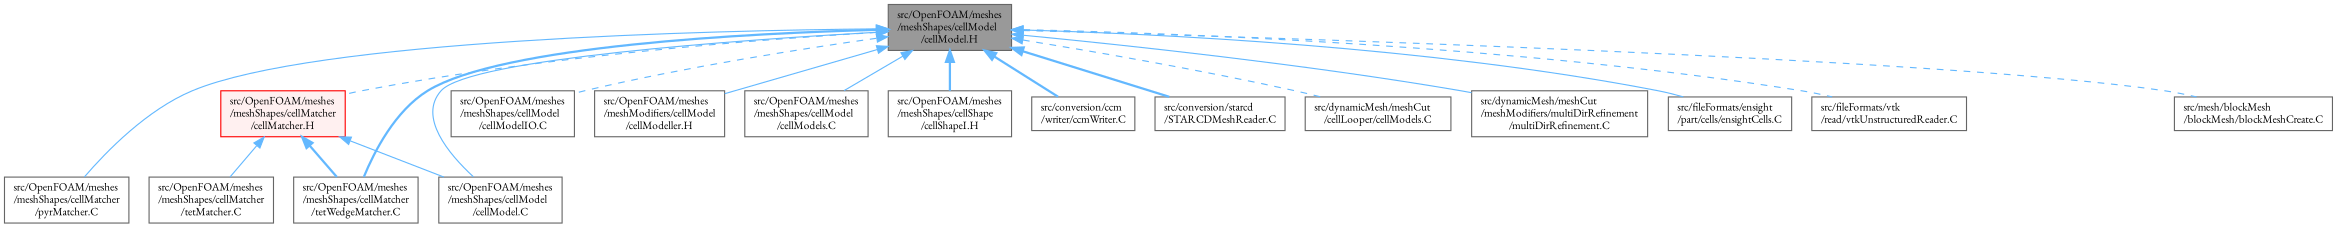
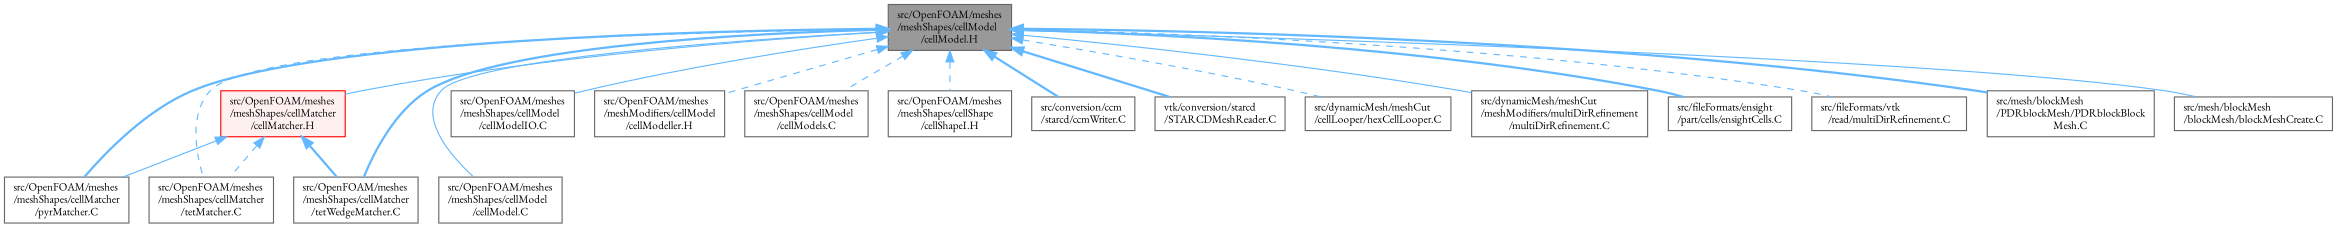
edge "src/OpenFOAM/meshes /meshShapes/cellMatcher /tetMatcher.C" -> "src/OpenFOAM/meshes /meshShapes/cellModel /cellModel.H": added
edge "src/OpenFOAM/meshes /meshShapes/cellMatcher /pyrMatcher.C" -> "src/OpenFOAM/meshes /meshShapes/cellModel /cellModel.H": style solid -> bold
edge "src/mesh/blockMesh /blockMesh/blockMeshCreate.C" -> "src/OpenFOAM/meshes /meshShapes/cellModel /cellModel.H": style dashed -> solid
edge "src/fileFormats/ensight /part/cells/ensightCells.C" -> "src/OpenFOAM/meshes /meshShapes/cellModel /cellModel.H": style solid -> bold
edge "src/OpenFOAM/meshes /meshShapes/cellMatcher /cellMatcher.H" -> "src/OpenFOAM/meshes /meshShapes/cellModel /cellModel.H": style dashed -> solid
edge "src/OpenFOAM/meshes /meshShapes/cellModel /cellModelIO.C" -> "src/OpenFOAM/meshes /meshShapes/cellModel /cellModel.H": style dashed -> solid
edge "src/OpenFOAM/meshes /meshModifiers/cellModel /cellModeller.H" -> "src/OpenFOAM/meshes /meshShapes/cellModel /cellModel.H": style solid -> dashed
edge "src/OpenFOAM/meshes /meshShapes/cellModel /cellModels.C" -> "src/OpenFOAM/meshes /meshShapes/cellModel /cellModel.H": style solid -> dashed
edge "src/OpenFOAM/meshes /meshShapes/cellShape /cellShapeI.H" -> "src/OpenFOAM/meshes /meshShapes/cellModel /cellModel.H": style bold -> dashed
node "src/conversion/ccm /writer/ccmWriter.C": label "src/conversion/ccm /writer/ccmWriter.C" -> "src/conversion/ccm /starcd/ccmWriter.C"
node "src/conversion/starcd /STARCDMeshReader.C": label "src/conversion/starcd /STARCDMeshReader.C" -> "vtk/conversion/starcd /STARCDMeshReader.C"
node "src/dynamicMesh/meshCut /cellLooper/cellModels.C": label "src/dynamicMesh/meshCut /cellLooper/cellModels.C" -> "src/dynamicMesh/meshCut /cellLooper/hexCellLooper.C"
node "src/fileFormats/vtk /read/vtkUnstructuredReader.C": label "src/fileFormats/vtk /read/vtkUnstructuredReader.C" -> "src/fileFormats/vtk /read/multiDirRefinement.C"
node "src/mesh/blockMesh /PDRblockMesh/PDRblockBlock Mesh.C": added
edge "src/OpenFOAM/meshes /meshShapes/cellModel /cellModel.C" -> "src/OpenFOAM/meshes /meshShapes/cellMatcher /cellMatcher.H": now "src/OpenFOAM/meshes /meshShapes/cellMatcher /pyrMatcher.C" -> "src/OpenFOAM/meshes /meshShapes/cellMatcher /cellMatcher.H"
edge "src/OpenFOAM/meshes /meshShapes/cellMatcher /tetMatcher.C" -> "src/OpenFOAM/meshes /meshShapes/cellMatcher /cellMatcher.H": style solid -> dashed
